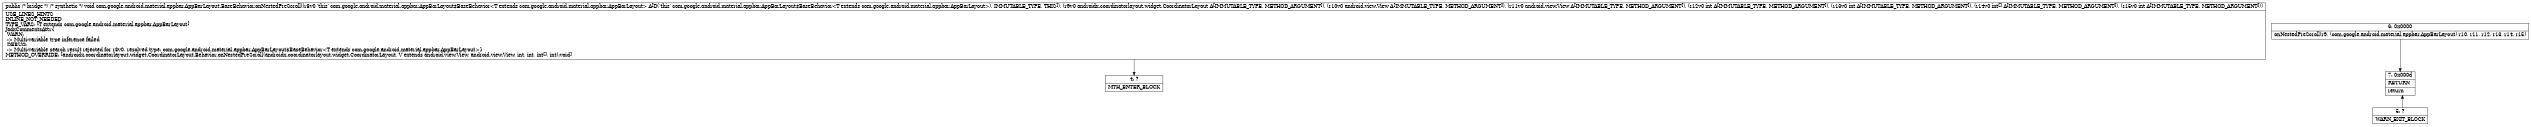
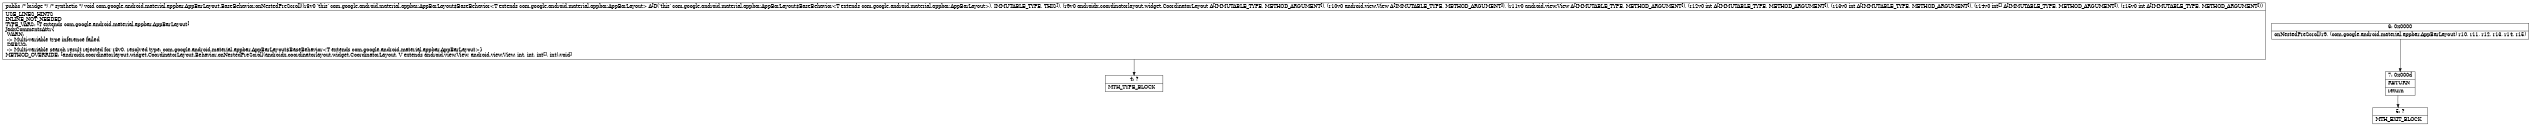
node "4: ?": text "MTH_ENTER_BLOCK" -> "MTH_TYPE_BLOCK"
edge "5: ?" -> "7: 0x000d": reversed
node "5: ?": text "WARN_EXIT_BLOCK" -> "MTH_EXIT_BLOCK"
